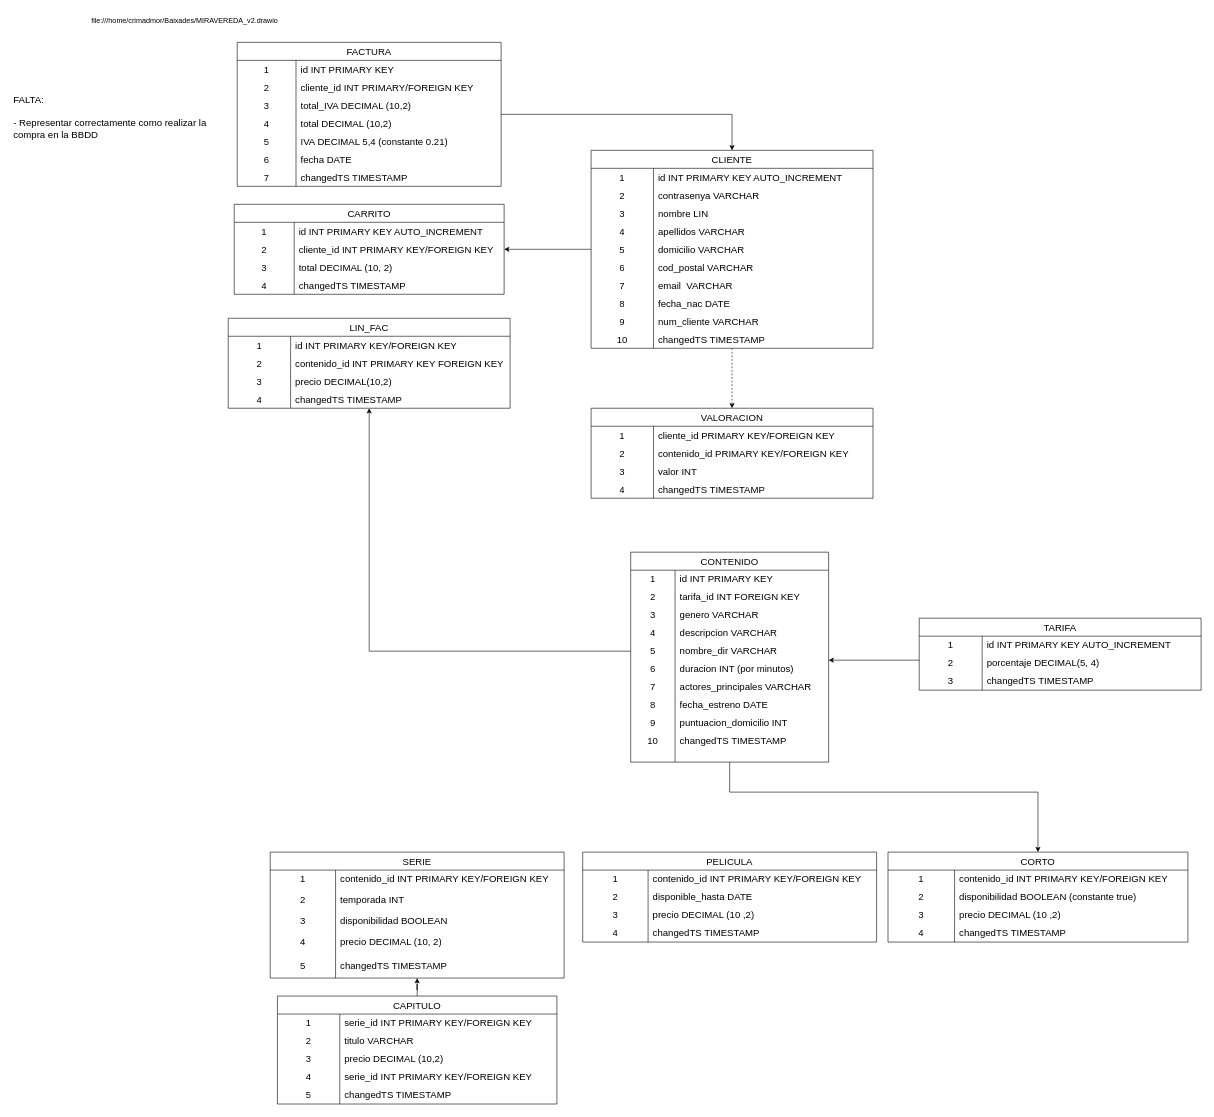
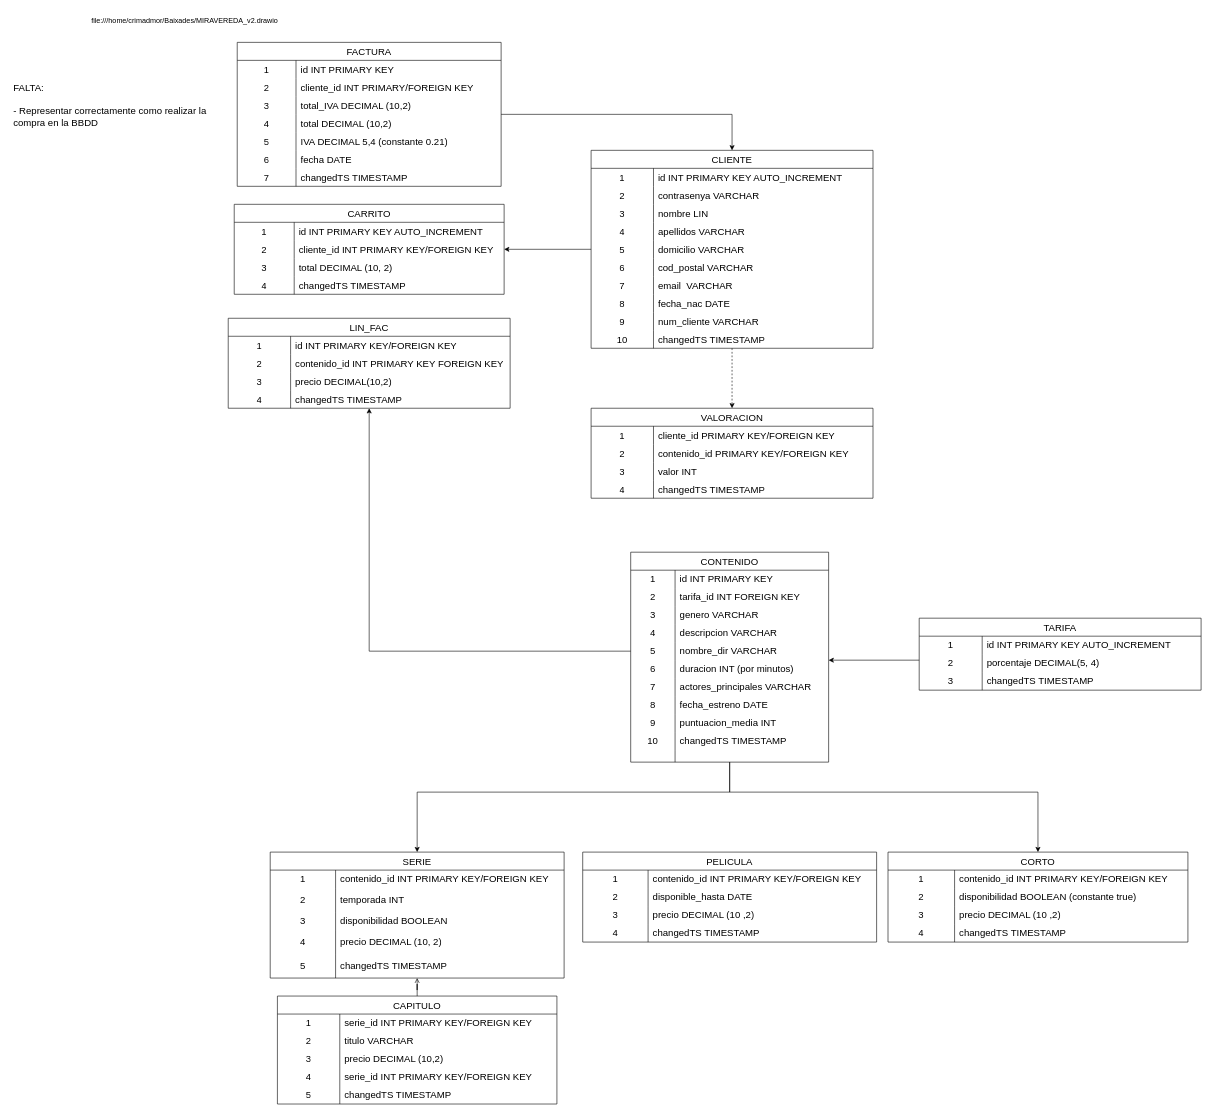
node "FALTA: - Representar correctamente como realizar la compra en la BBDD": moved (117, 150) -> (117, 138)
node "puntuacion_domicilio INT": label "puntuacion_domicilio INT" -> "puntuacion_media INT"
edge "CONTENIDO" -> "SERIE": added
edge "CAPITULO" -> "SERIE": arrowhead classic -> open
